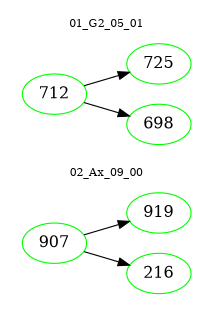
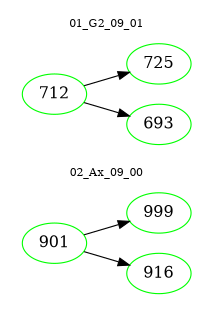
cluster "01_G2_05_01": label "01_G2_05_01" -> "01_G2_09_01"
node "698": label "698" -> "693"
node "919": label "919" -> "999"
node "907": label "907" -> "901"
node "216": label "216" -> "916"
